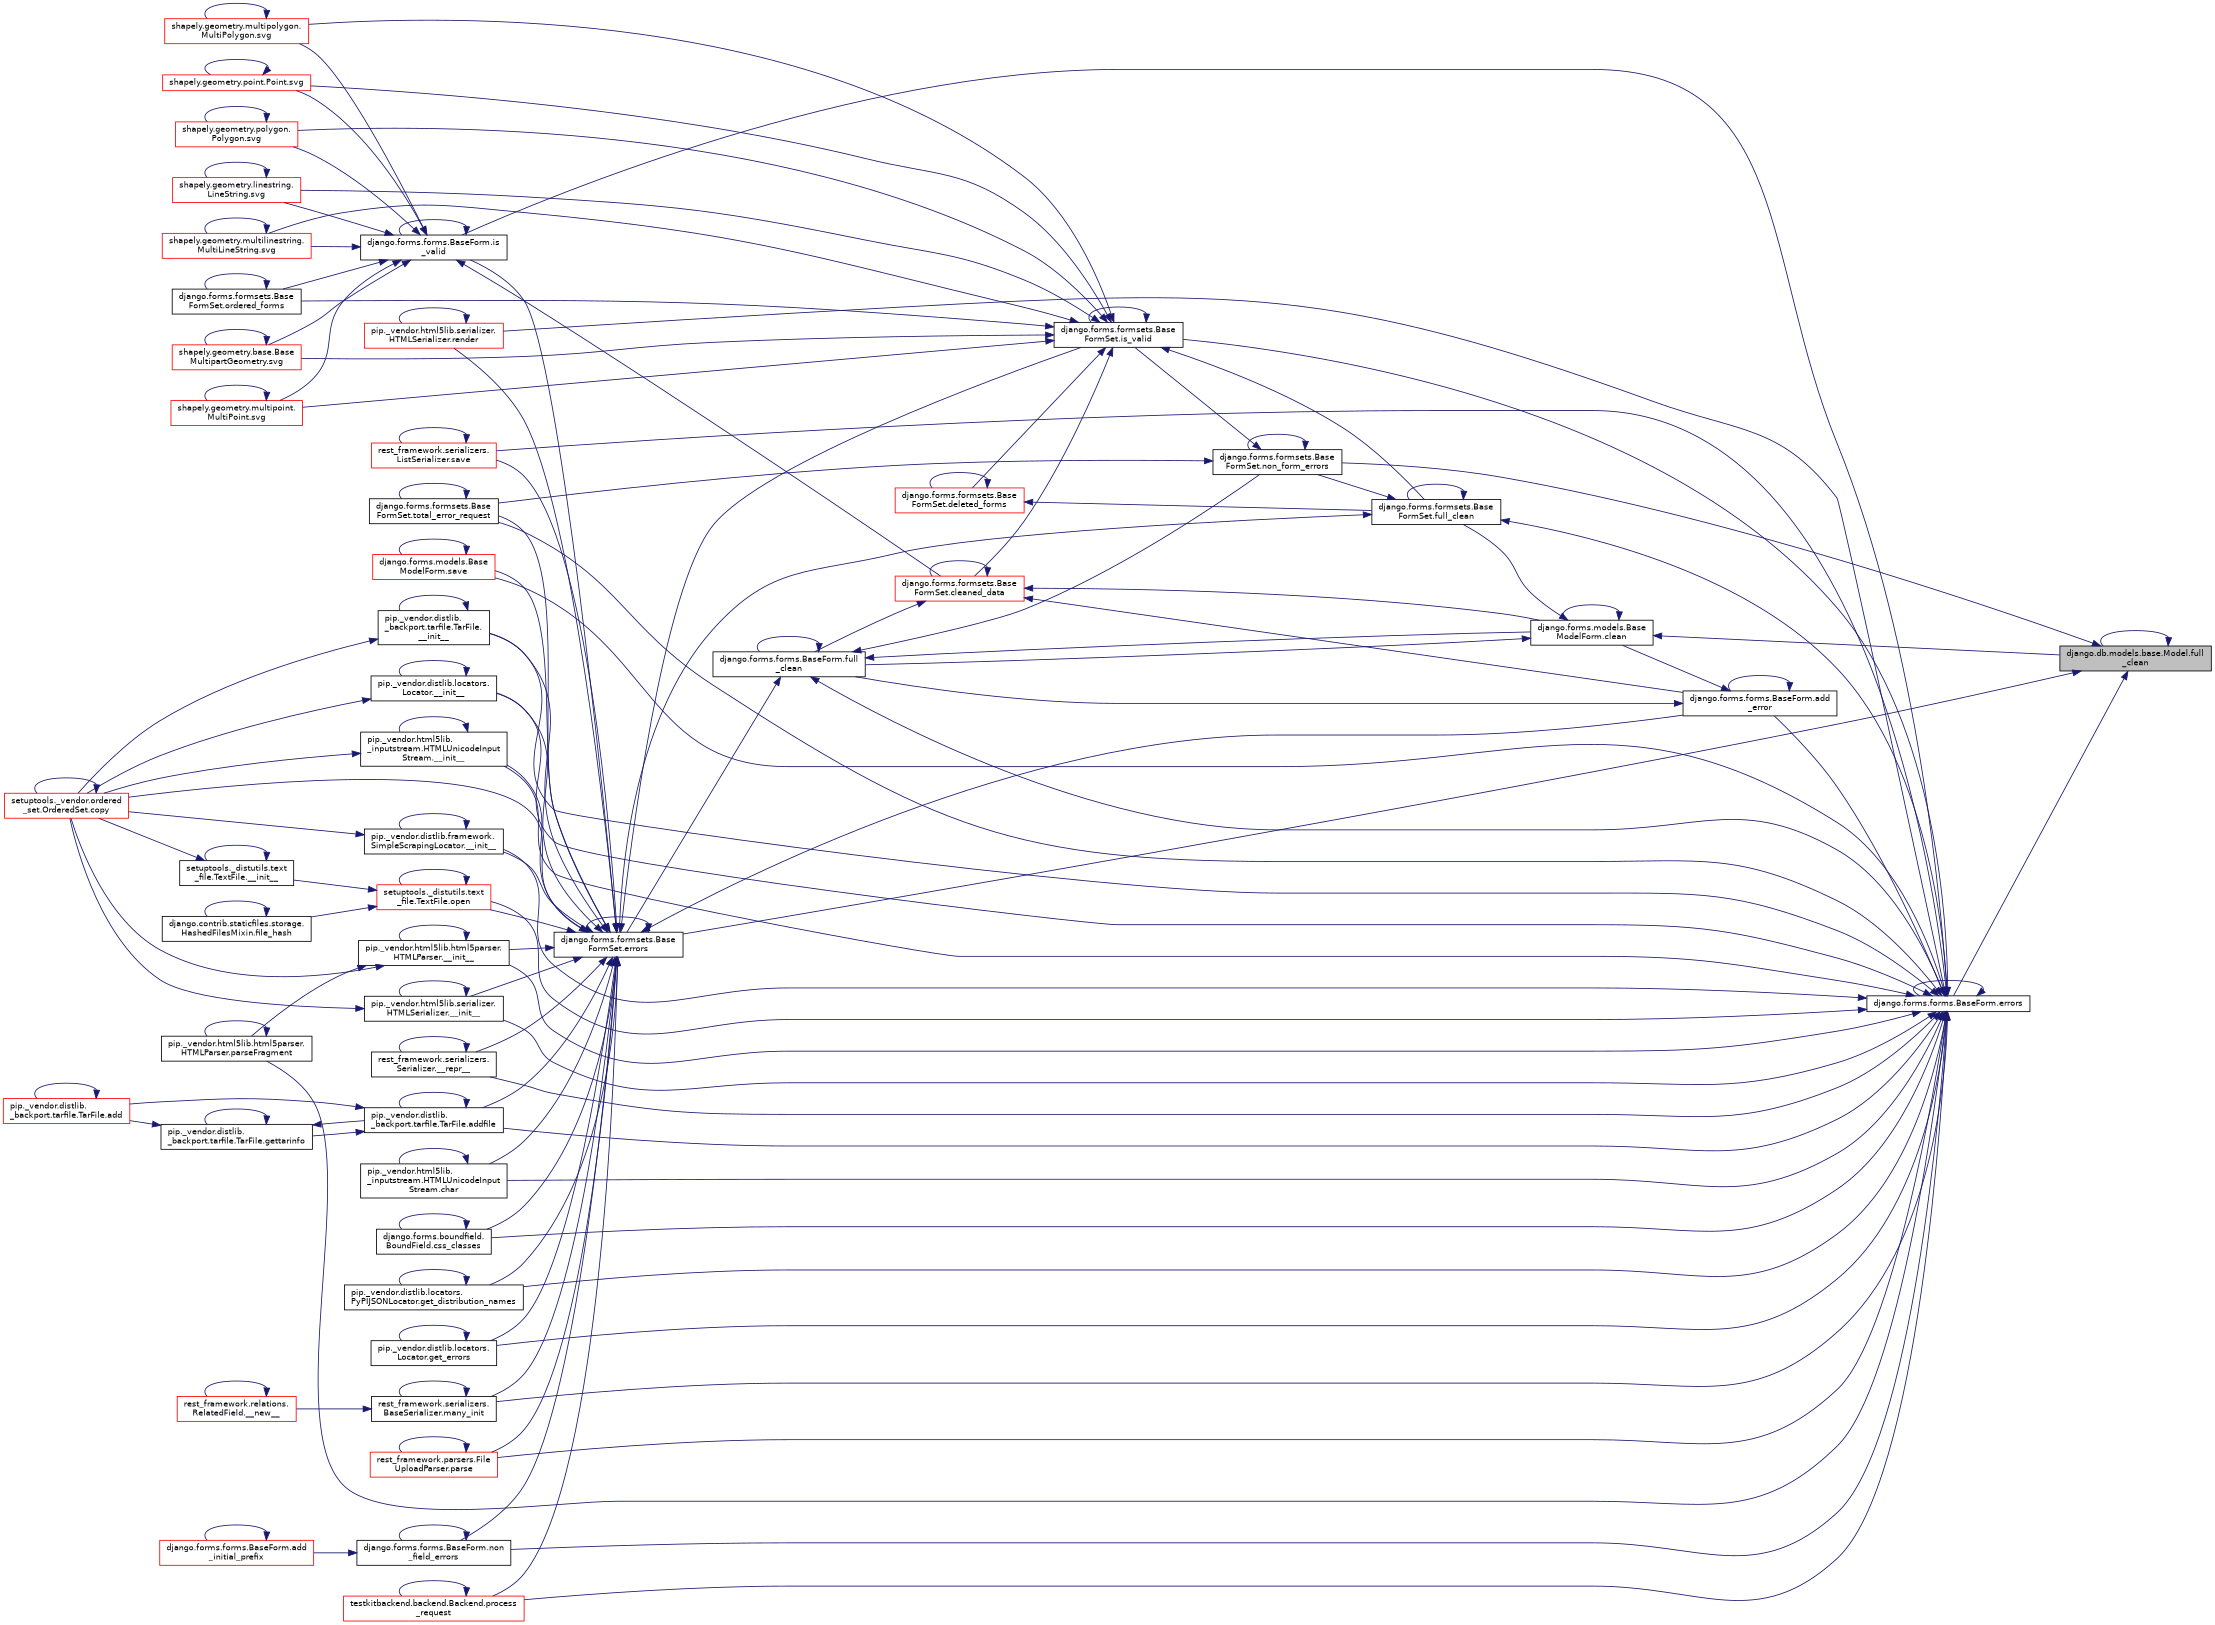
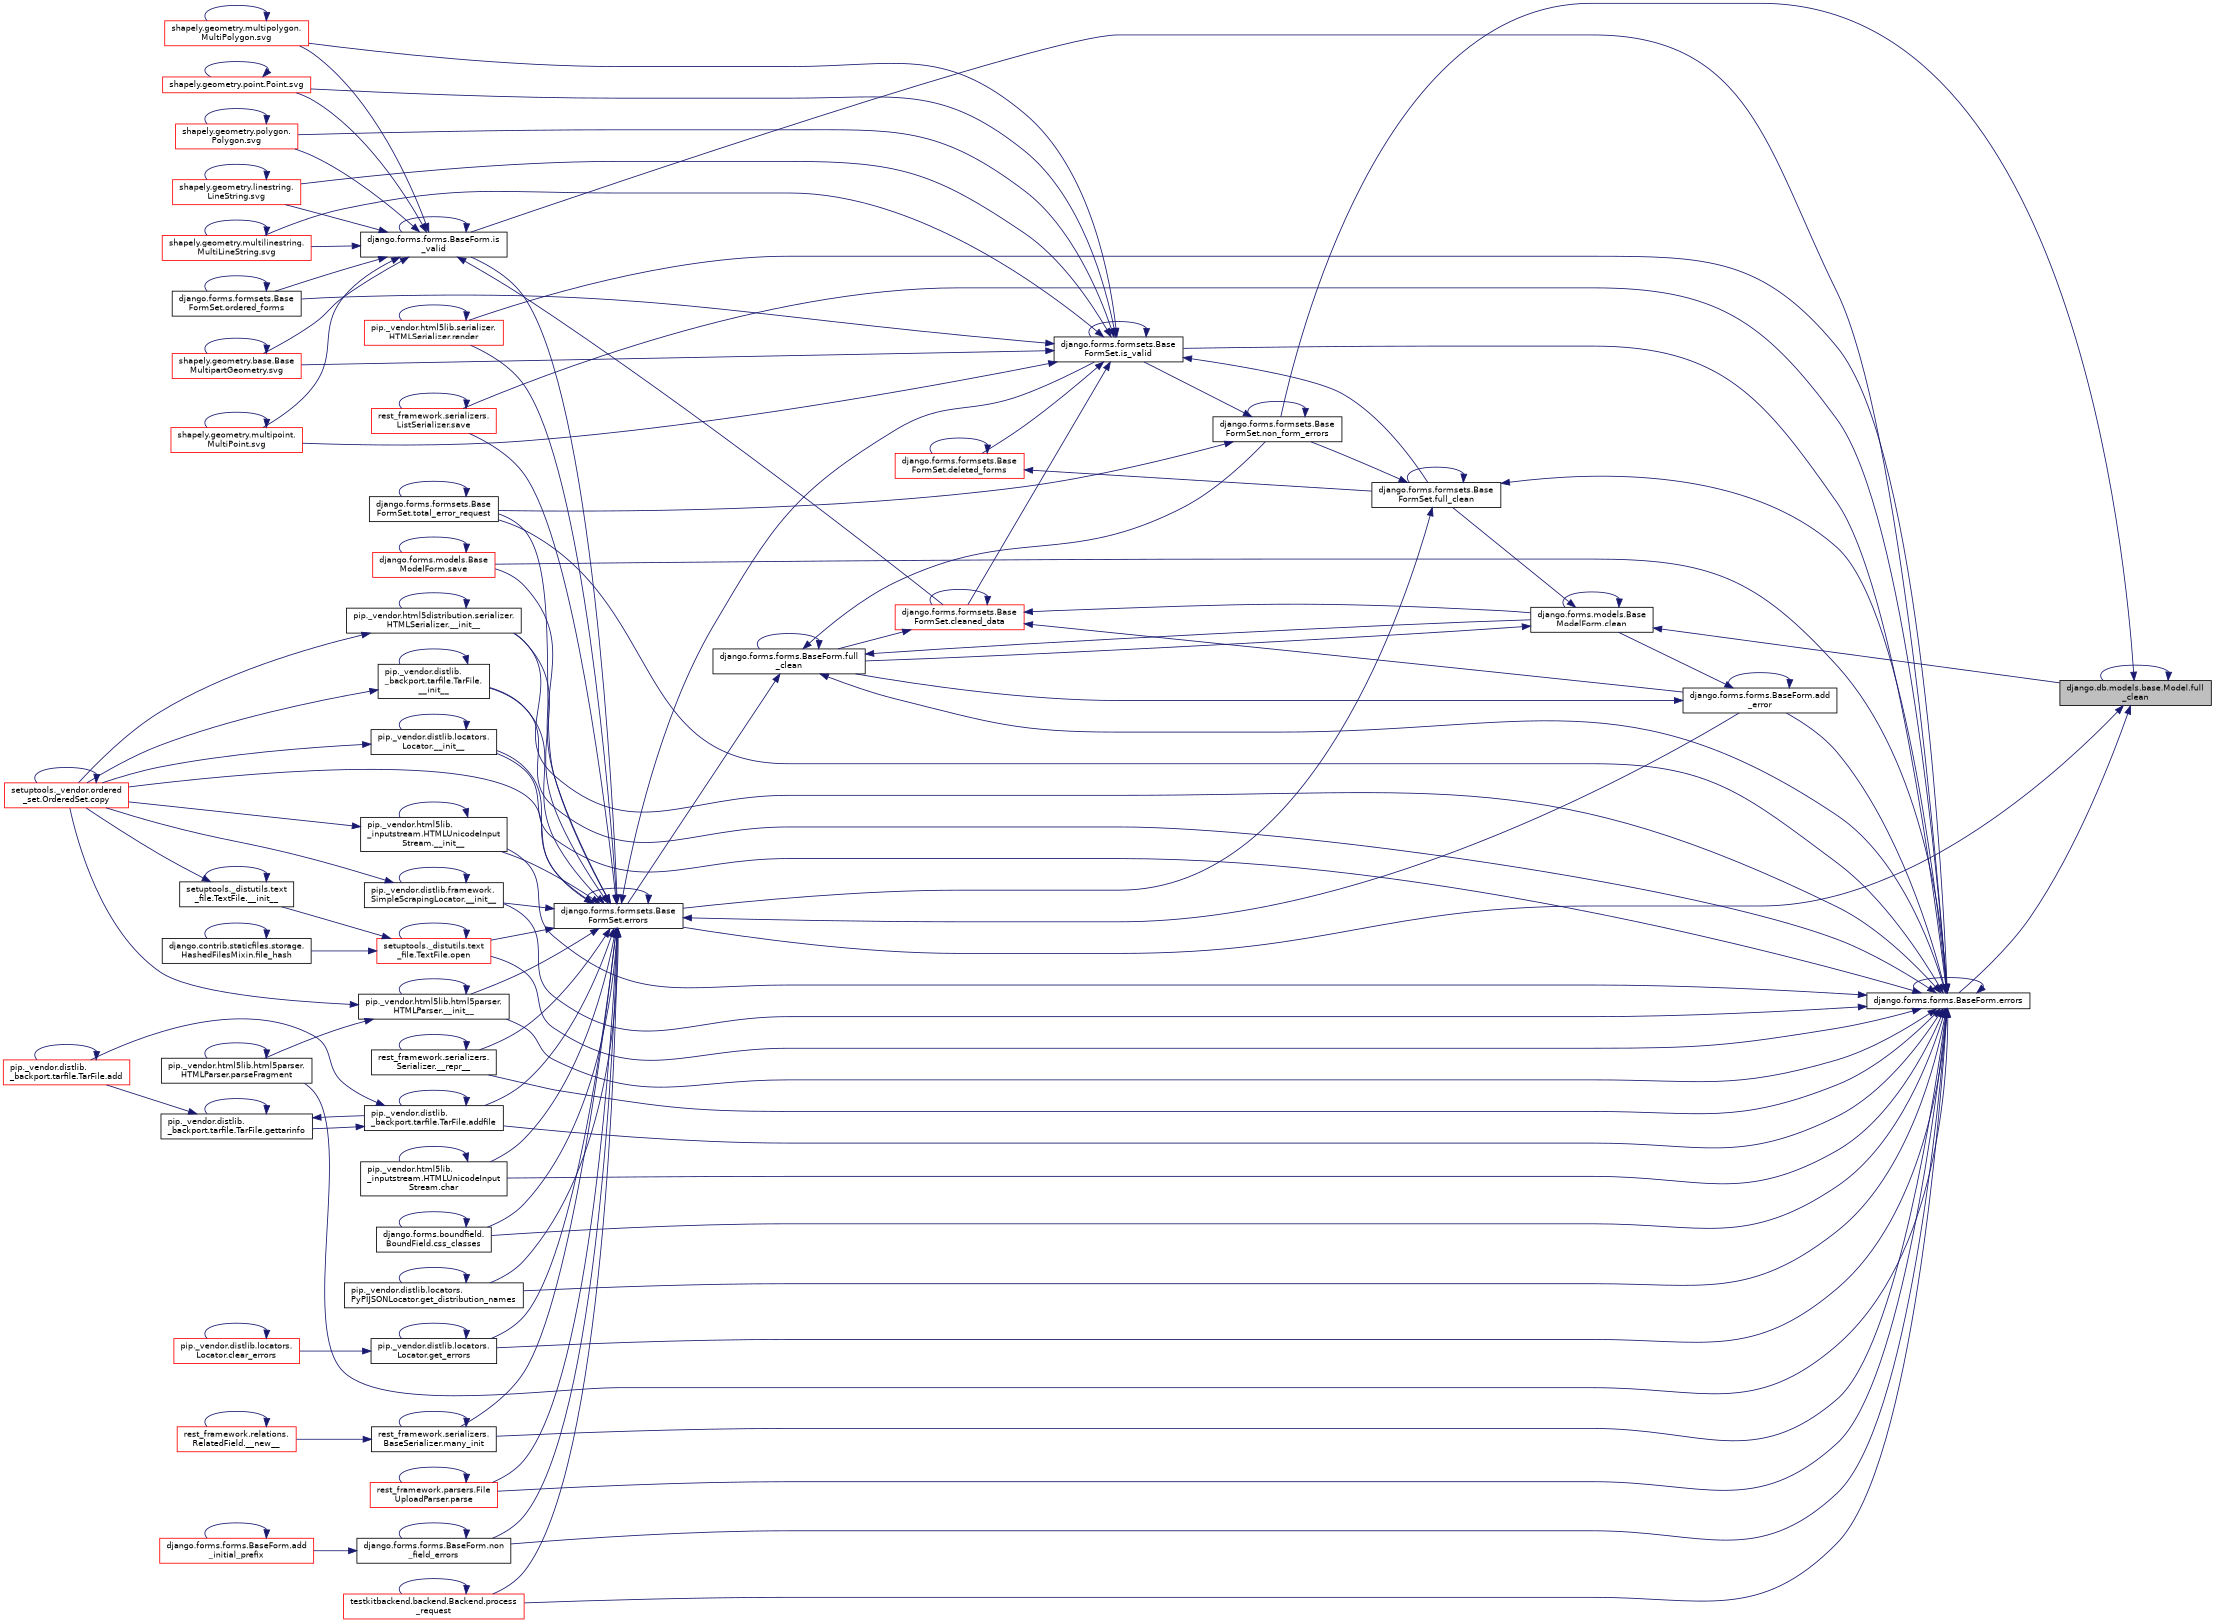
node "pip._vendor.html5lib.serializer. HTMLSerializer.__init__": label "pip._vendor.html5lib.serializer. HTMLSerializer.__init__" -> "pip._vendor.html5distribution.serializer. HTMLSerializer.__init__"
node "pip._vendor.distlib.locators. Locator.clear_errors": added
